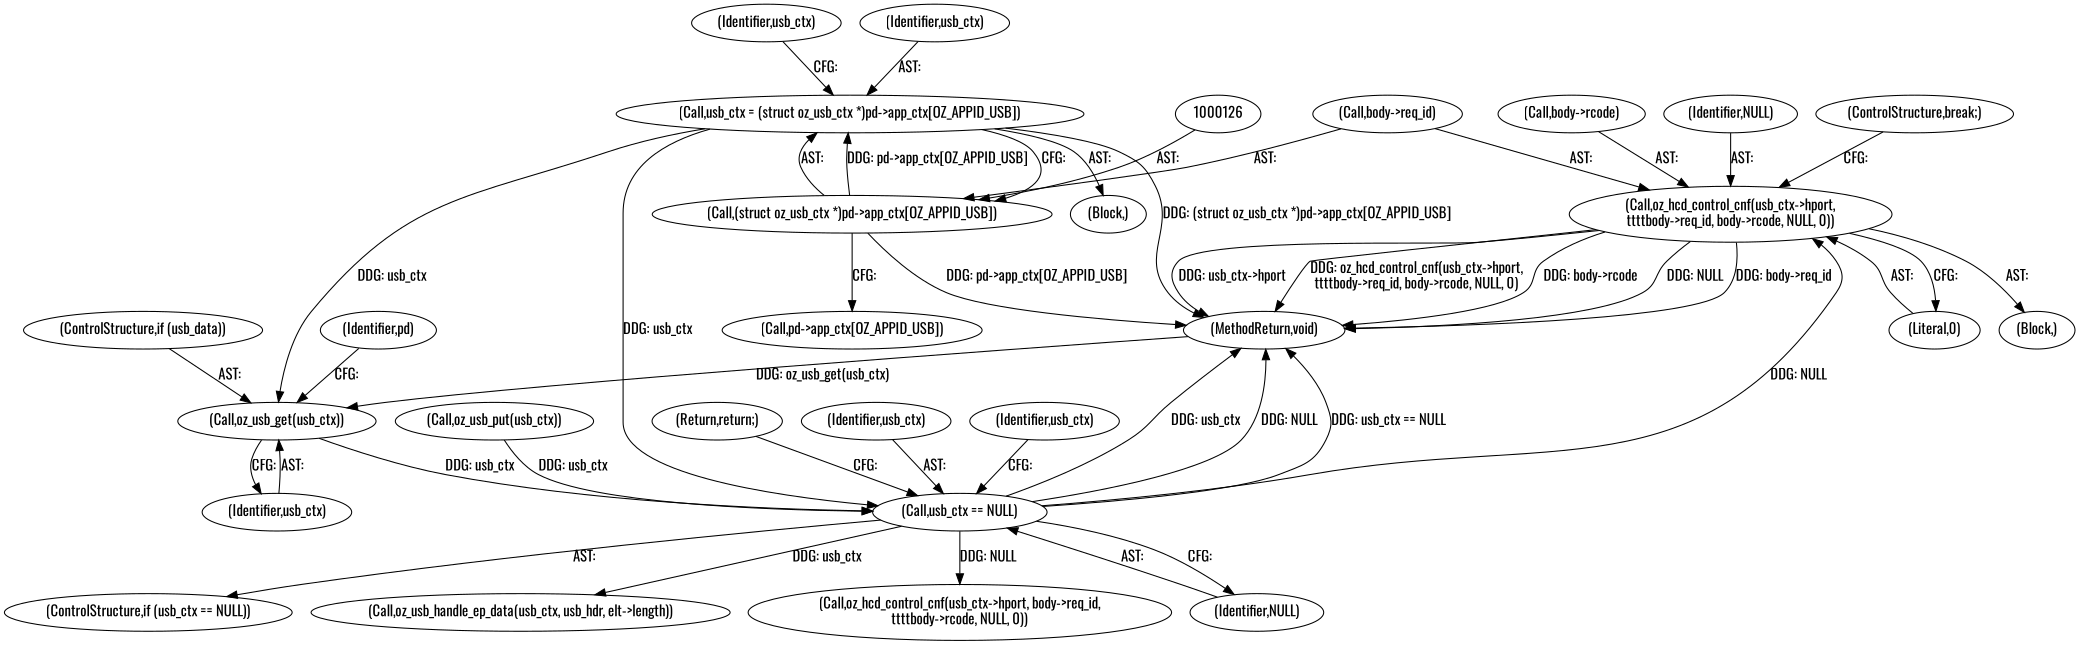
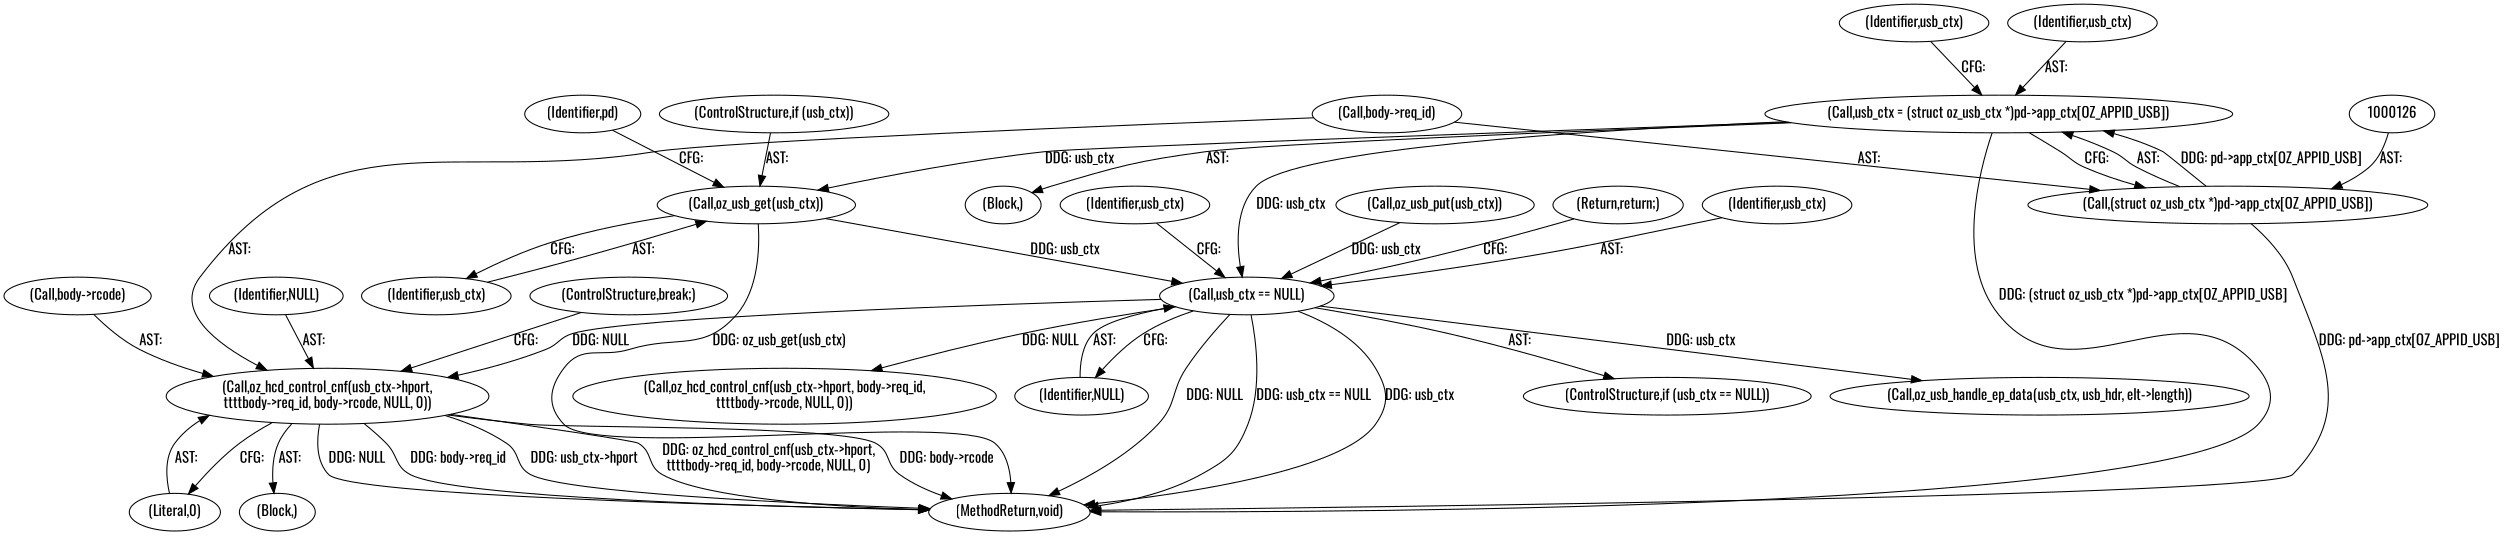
node "(ControlStructure,if (usb_data))": label "(ControlStructure,if (usb_data))" -> "(ControlStructure,if (usb_ctx))"
node "(Call,pd->app_ctx[OZ_APPID_USB])": removed
edge "(MethodReturn,void)" -> "(Call,oz_usb_get(usb_ctx))": reversed
